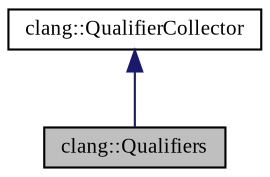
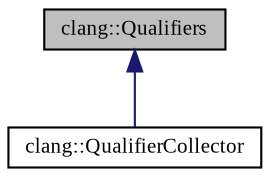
edge "clang::Qualifiers" -> "clang::QualifierCollector": reversed
